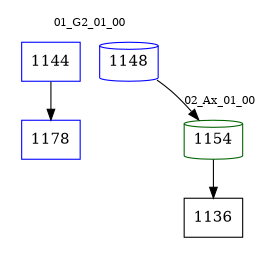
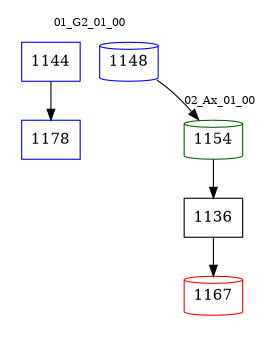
node "1167": added
